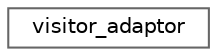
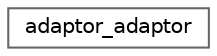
node "visitor_adaptor": label "visitor_adaptor" -> "adaptor_adaptor"
